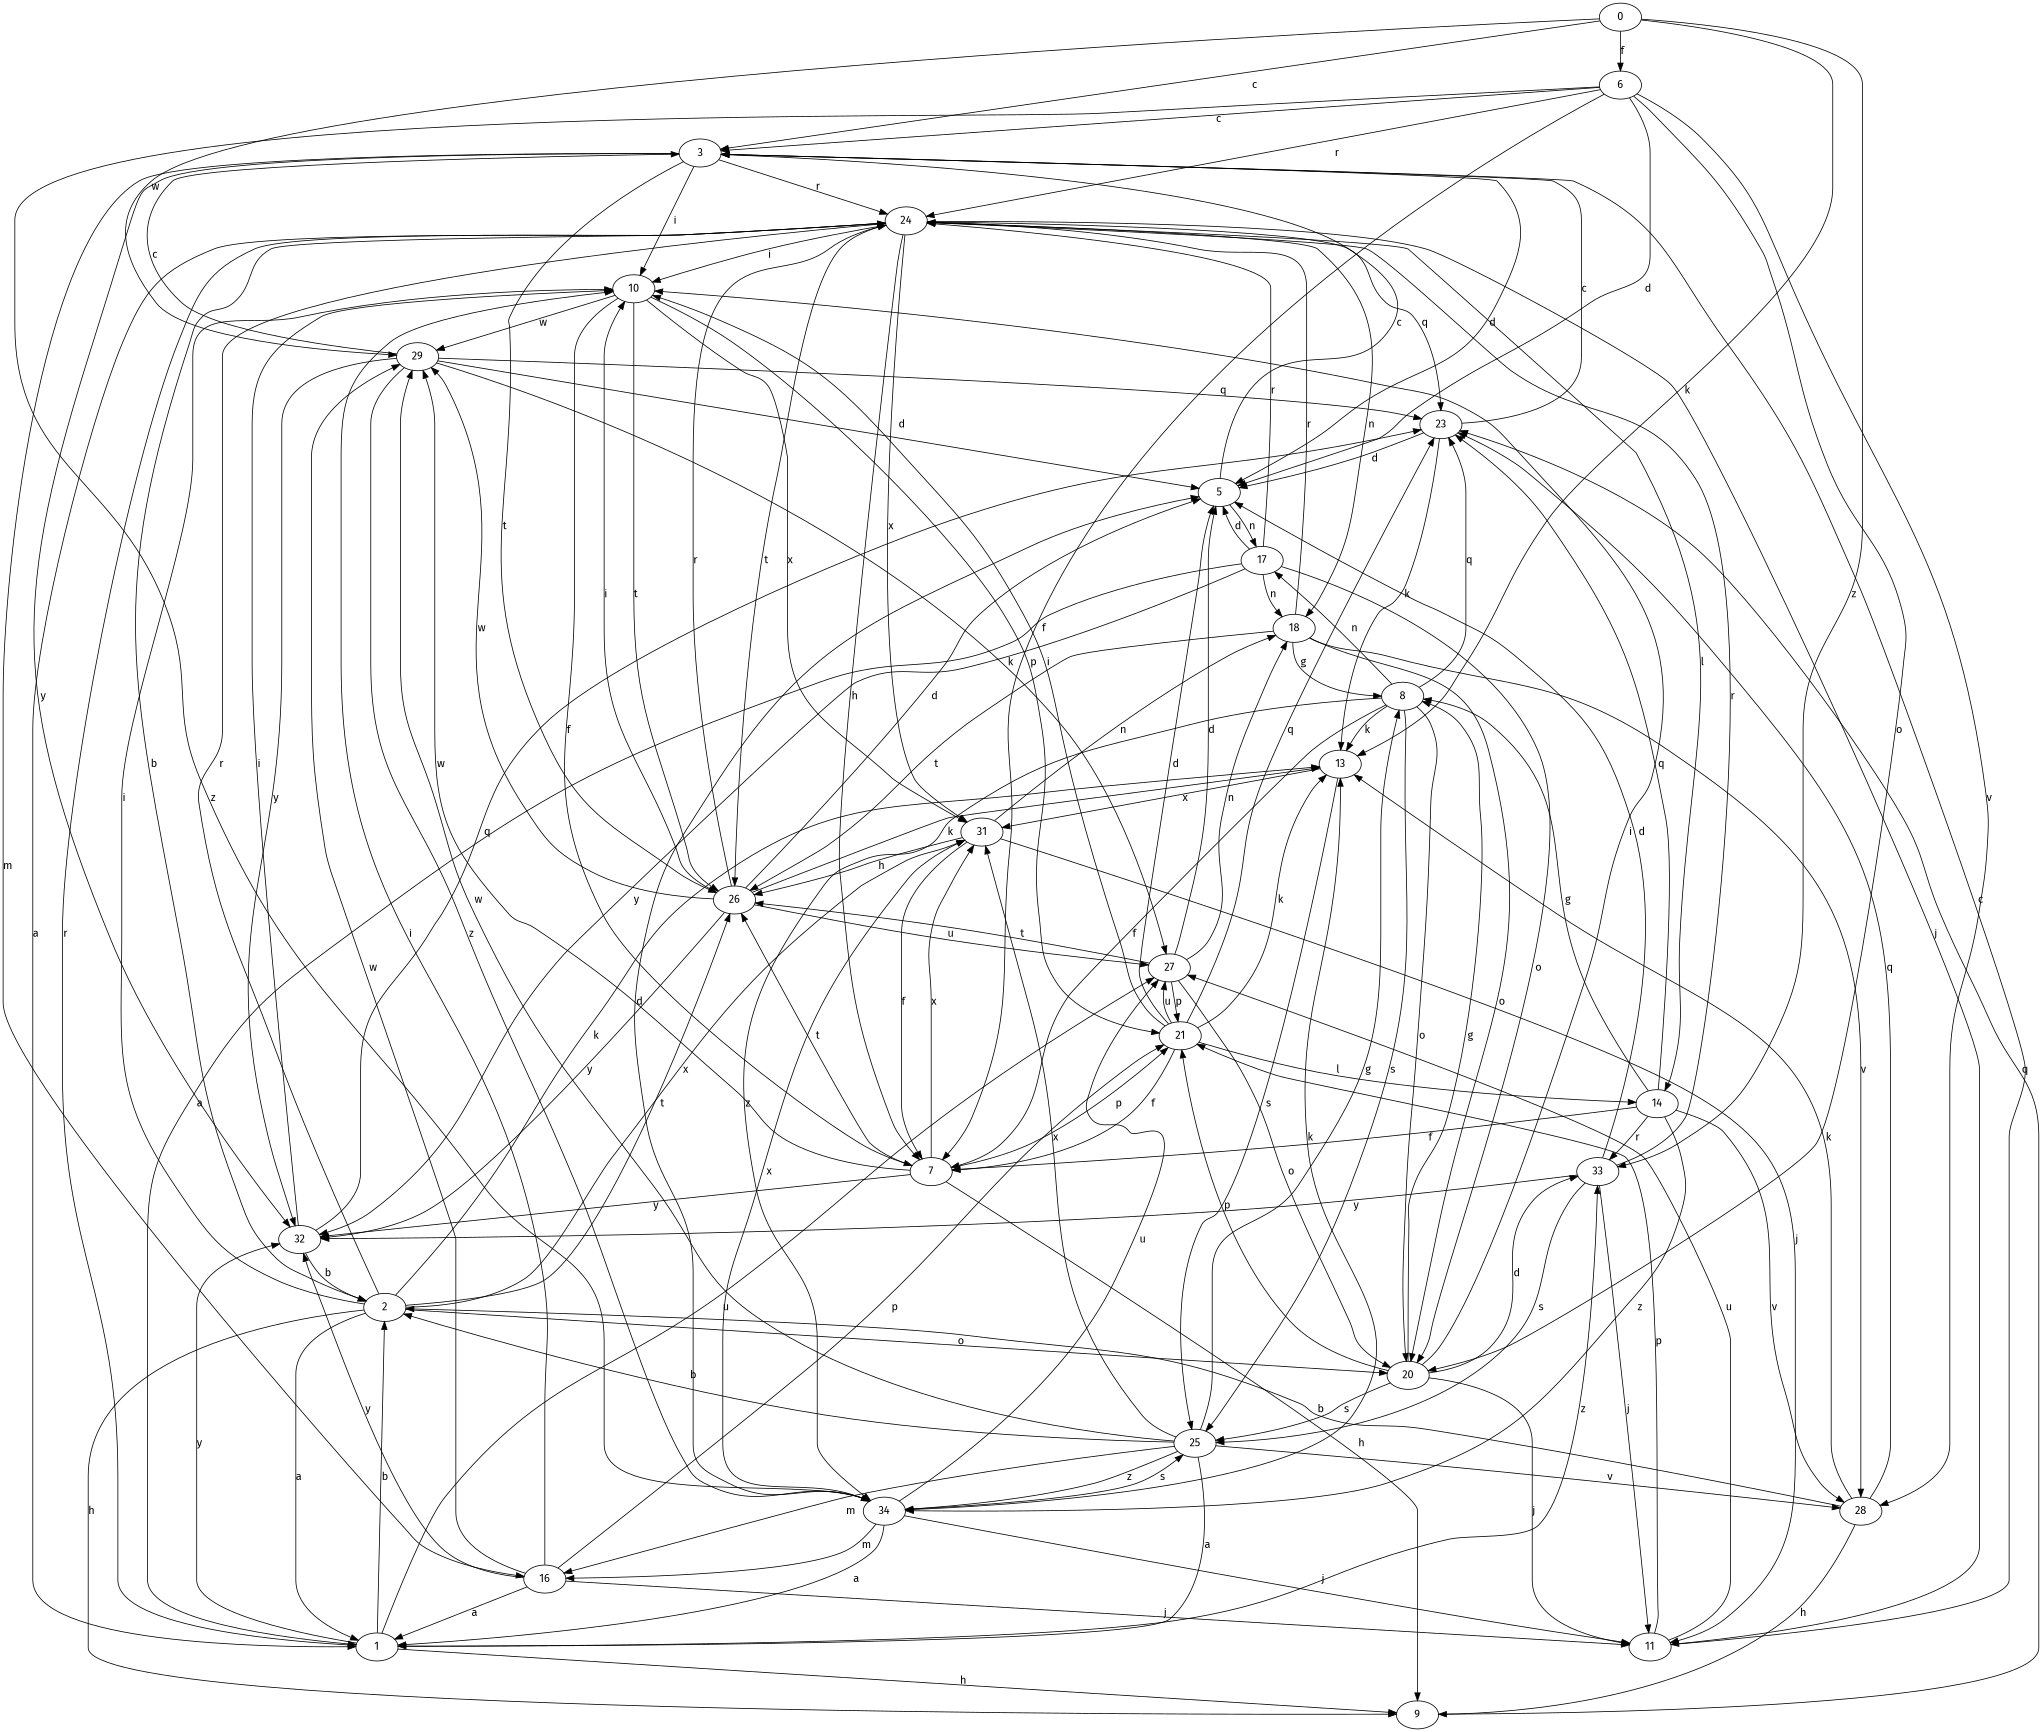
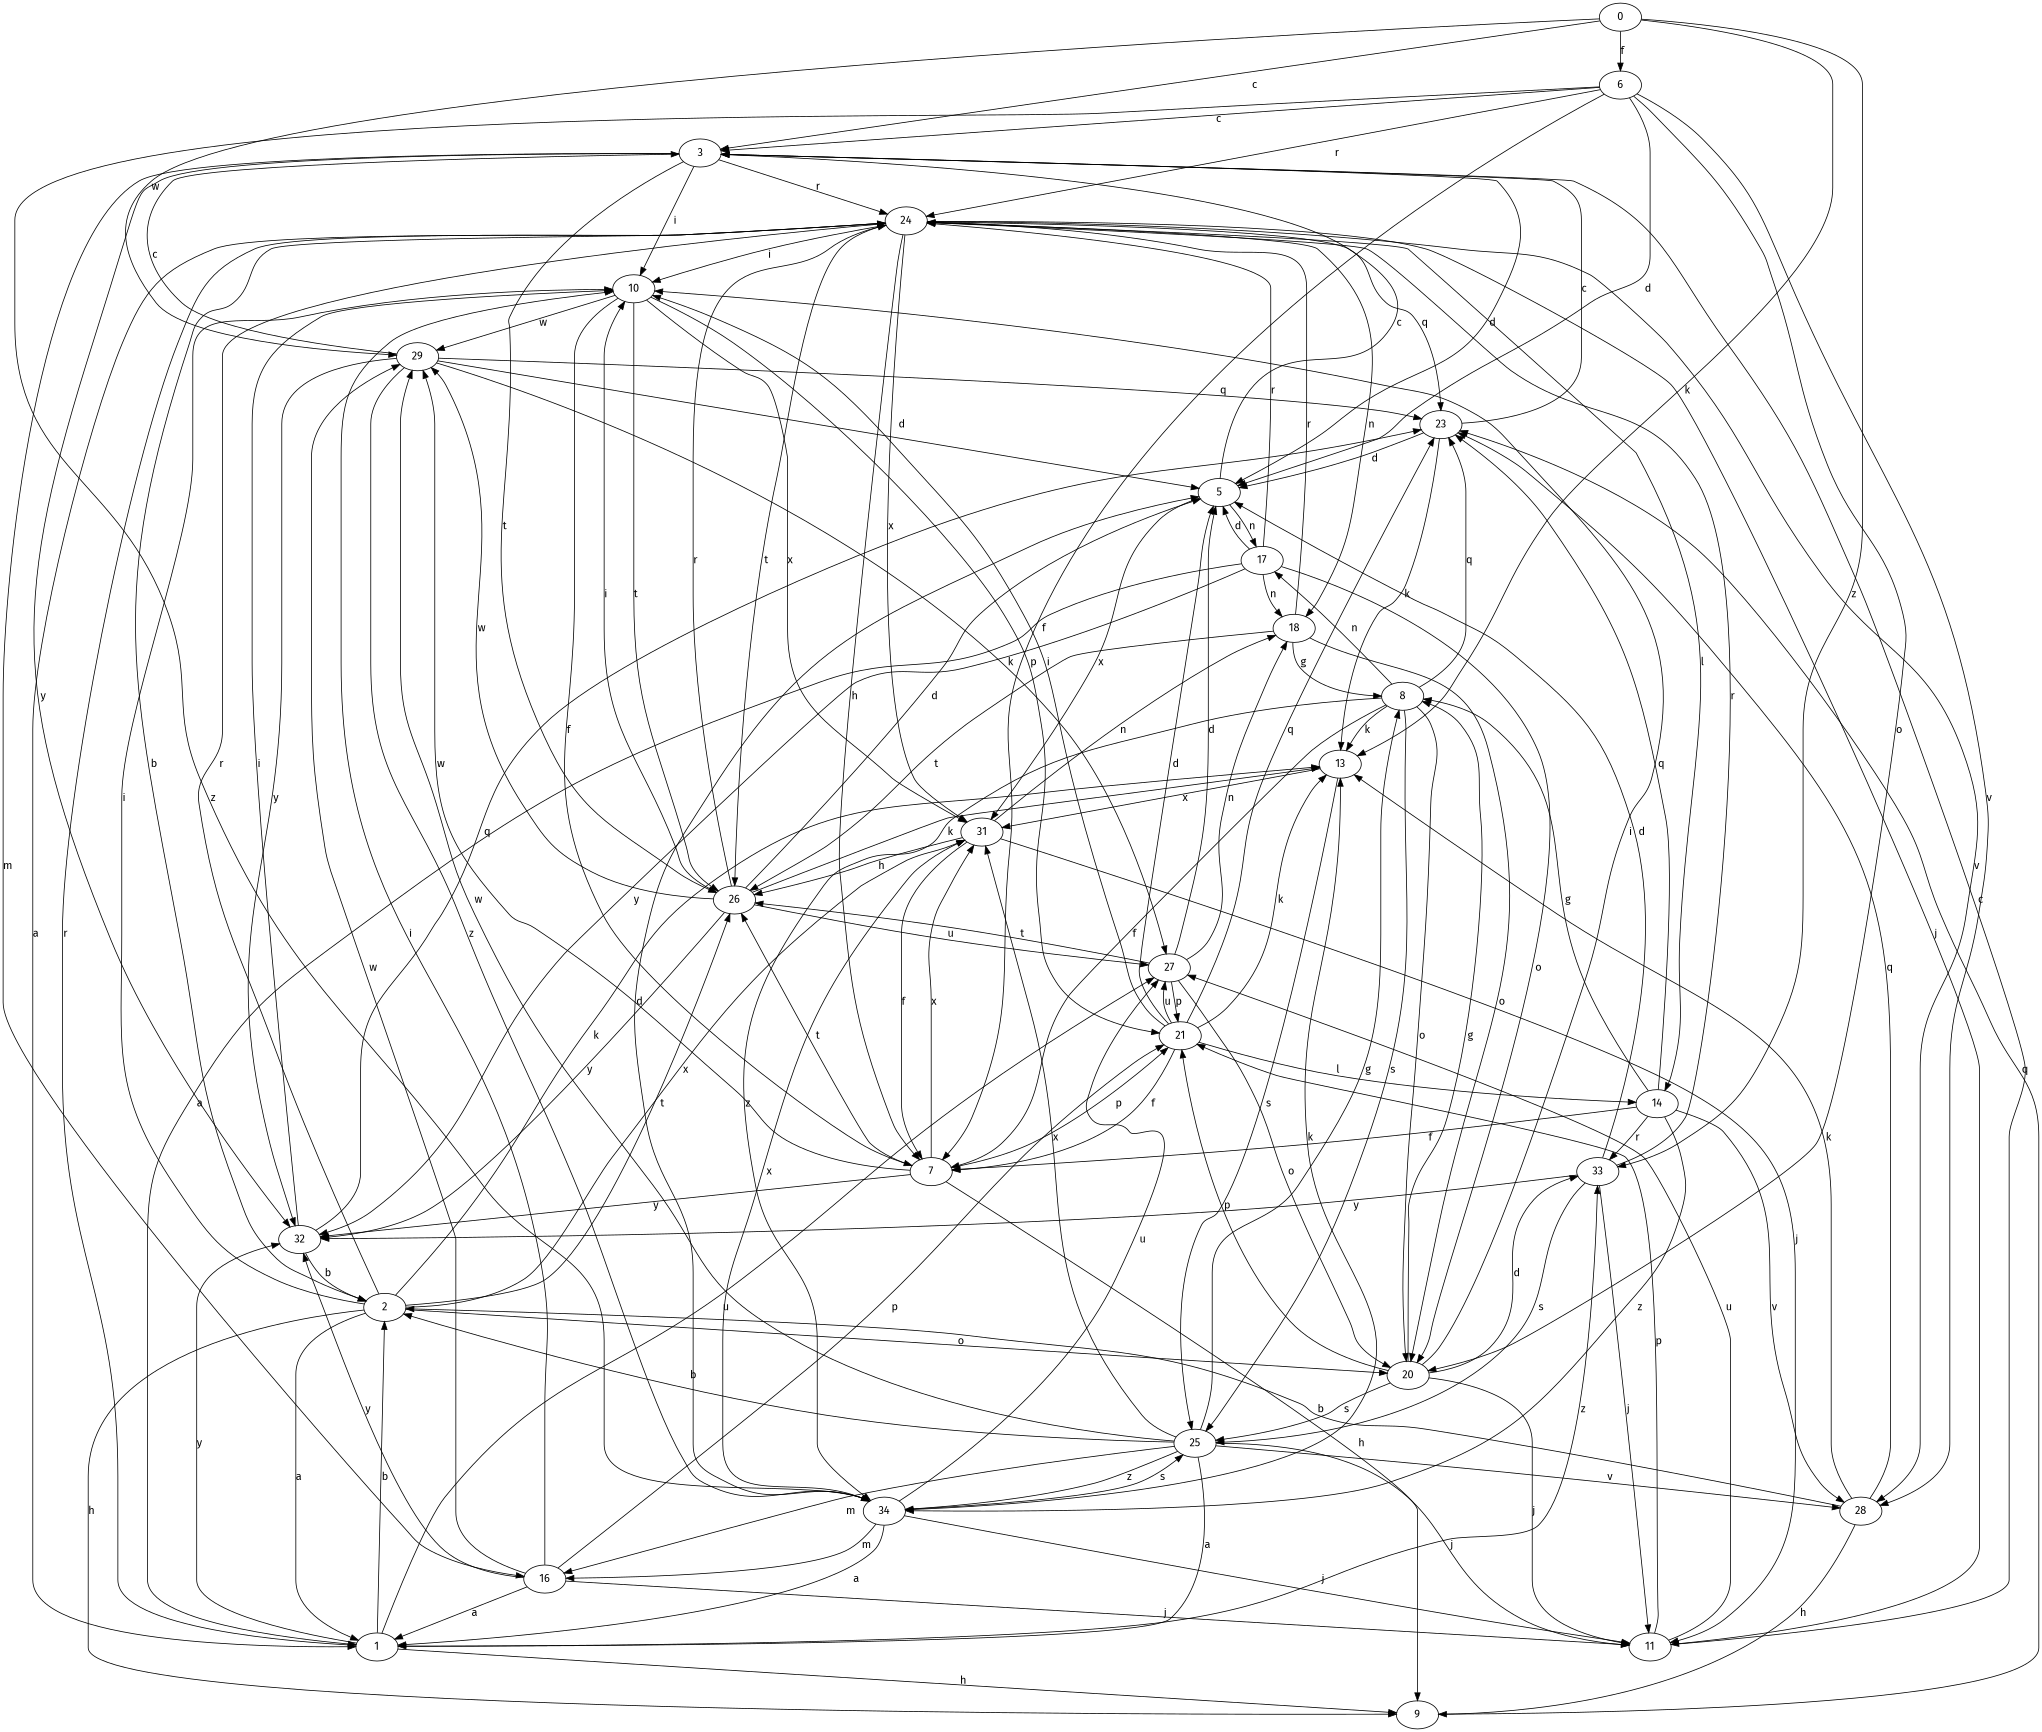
edge "5" -> "31": added, label "x"
edge "18" -> "28": now "24" -> "28"
edge "25" -> "11": added, label "j"
